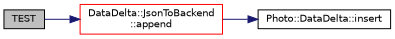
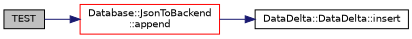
node "DataDelta::JsonToBackend ::append": label "DataDelta::JsonToBackend ::append" -> "Database::JsonToBackend ::append"
node "Photo::DataDelta::insert": label "Photo::DataDelta::insert" -> "DataDelta::DataDelta::insert"
